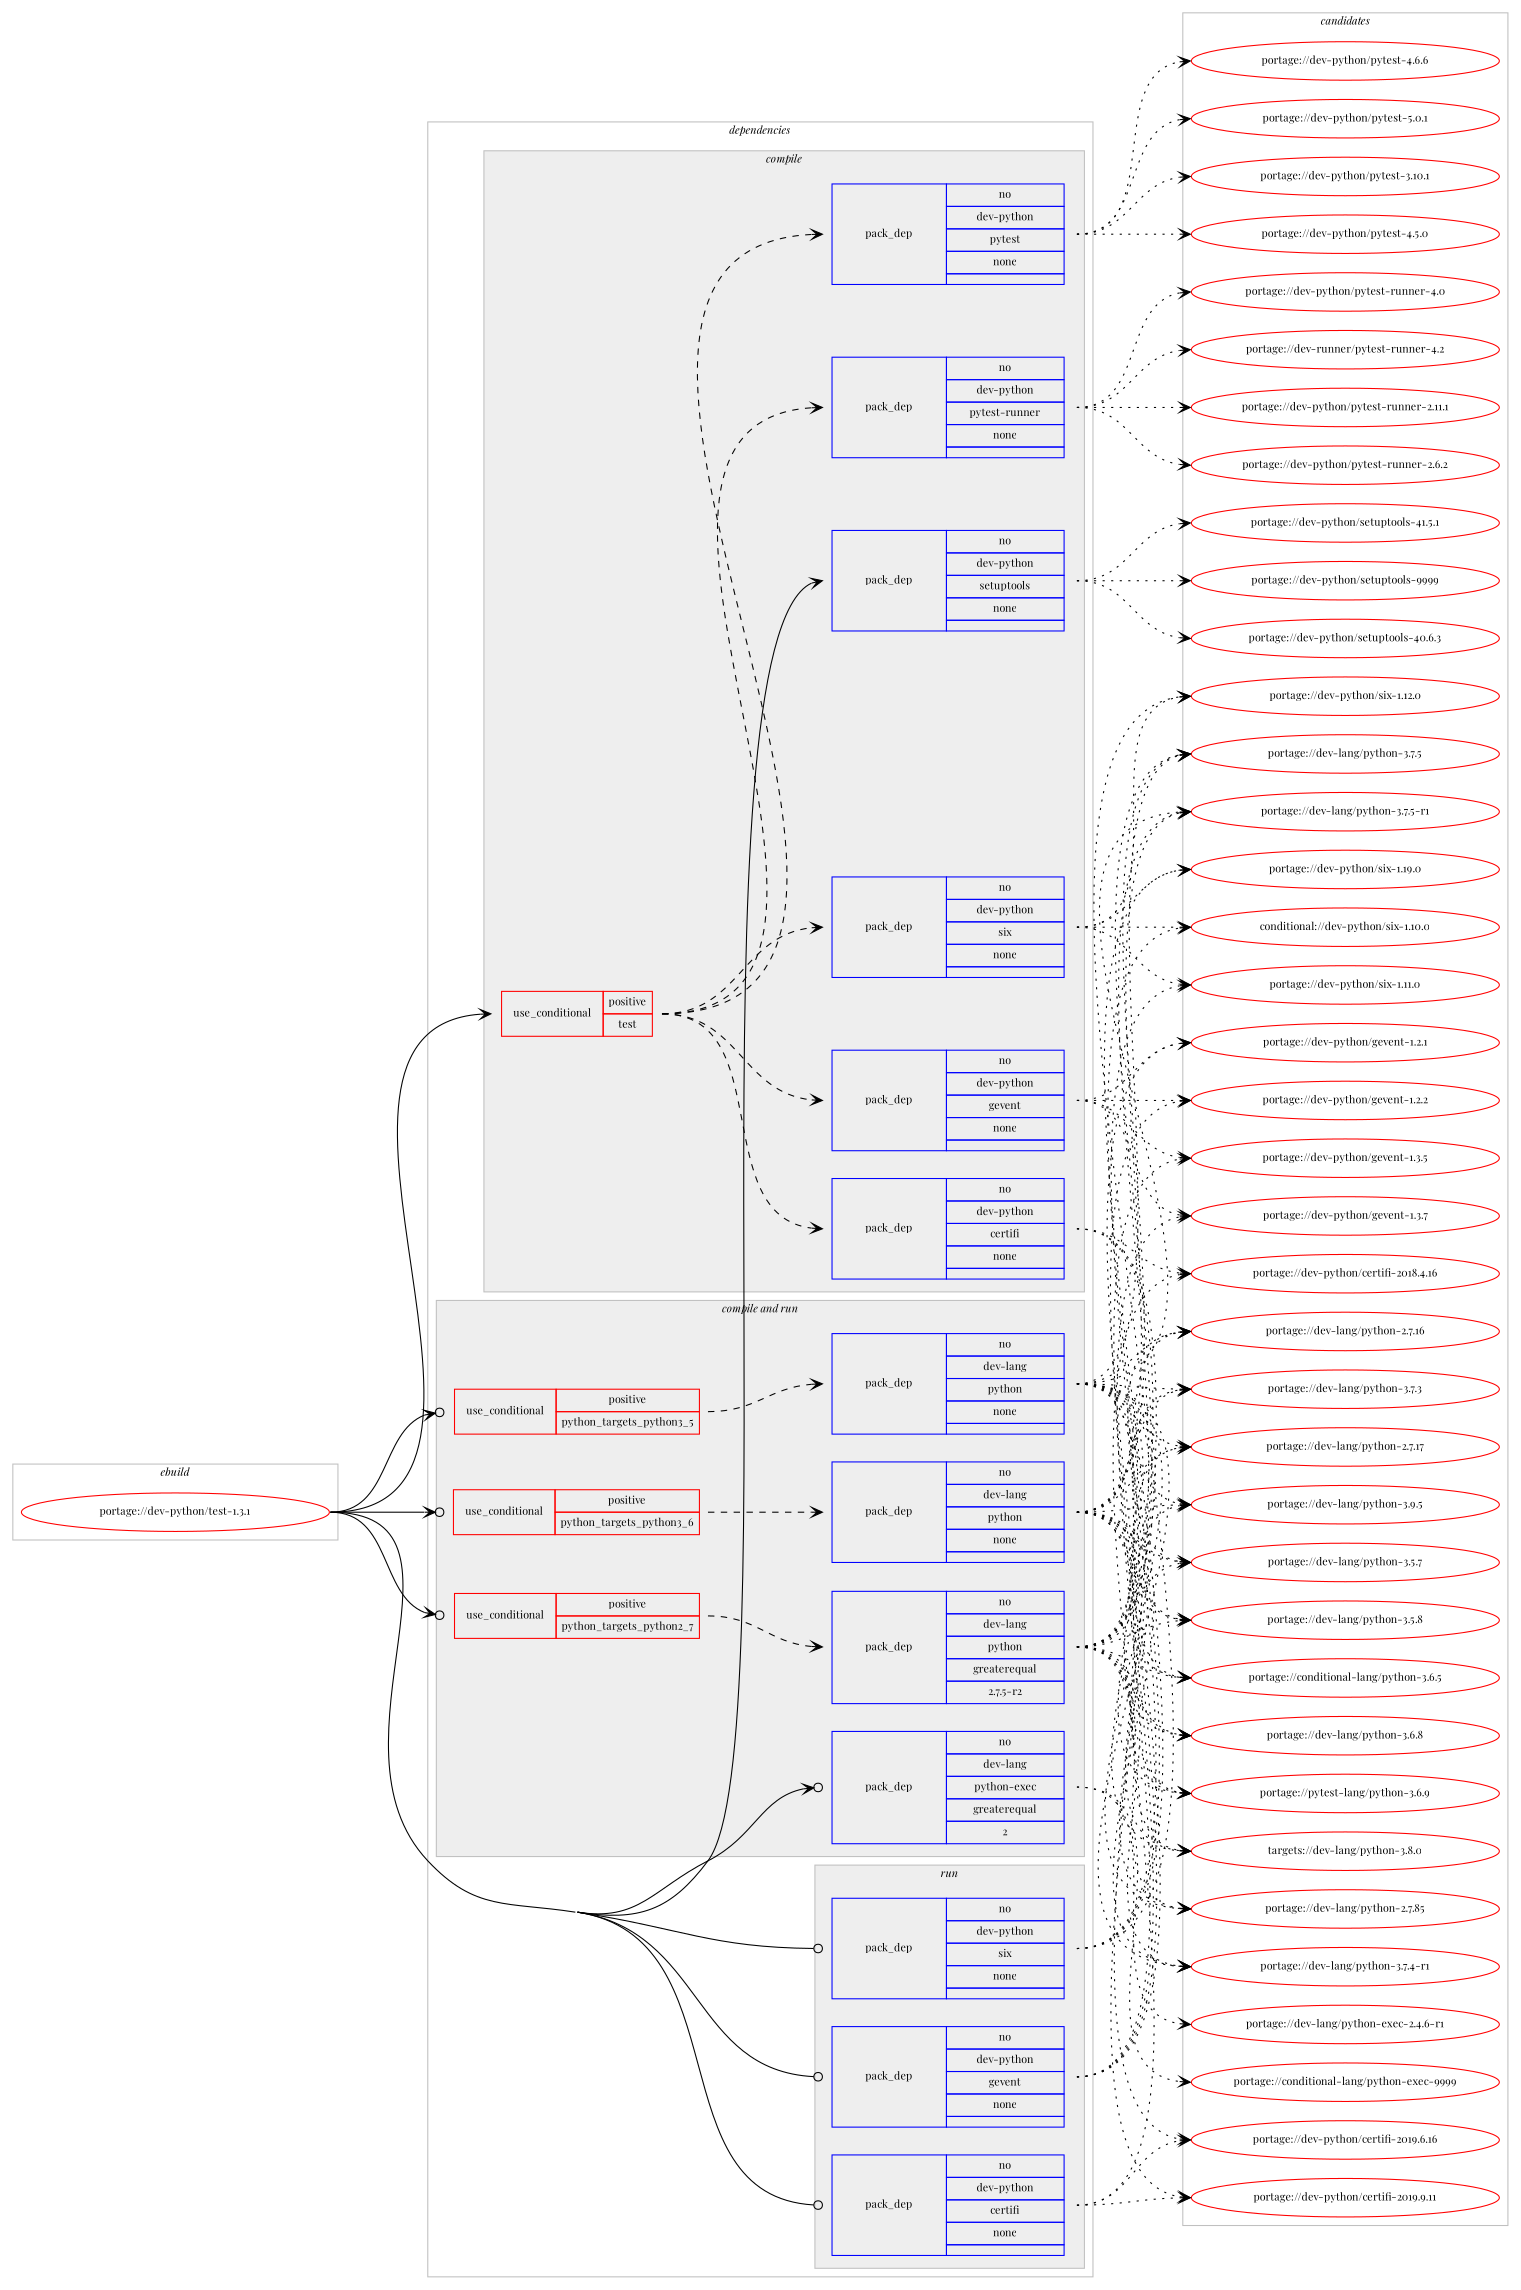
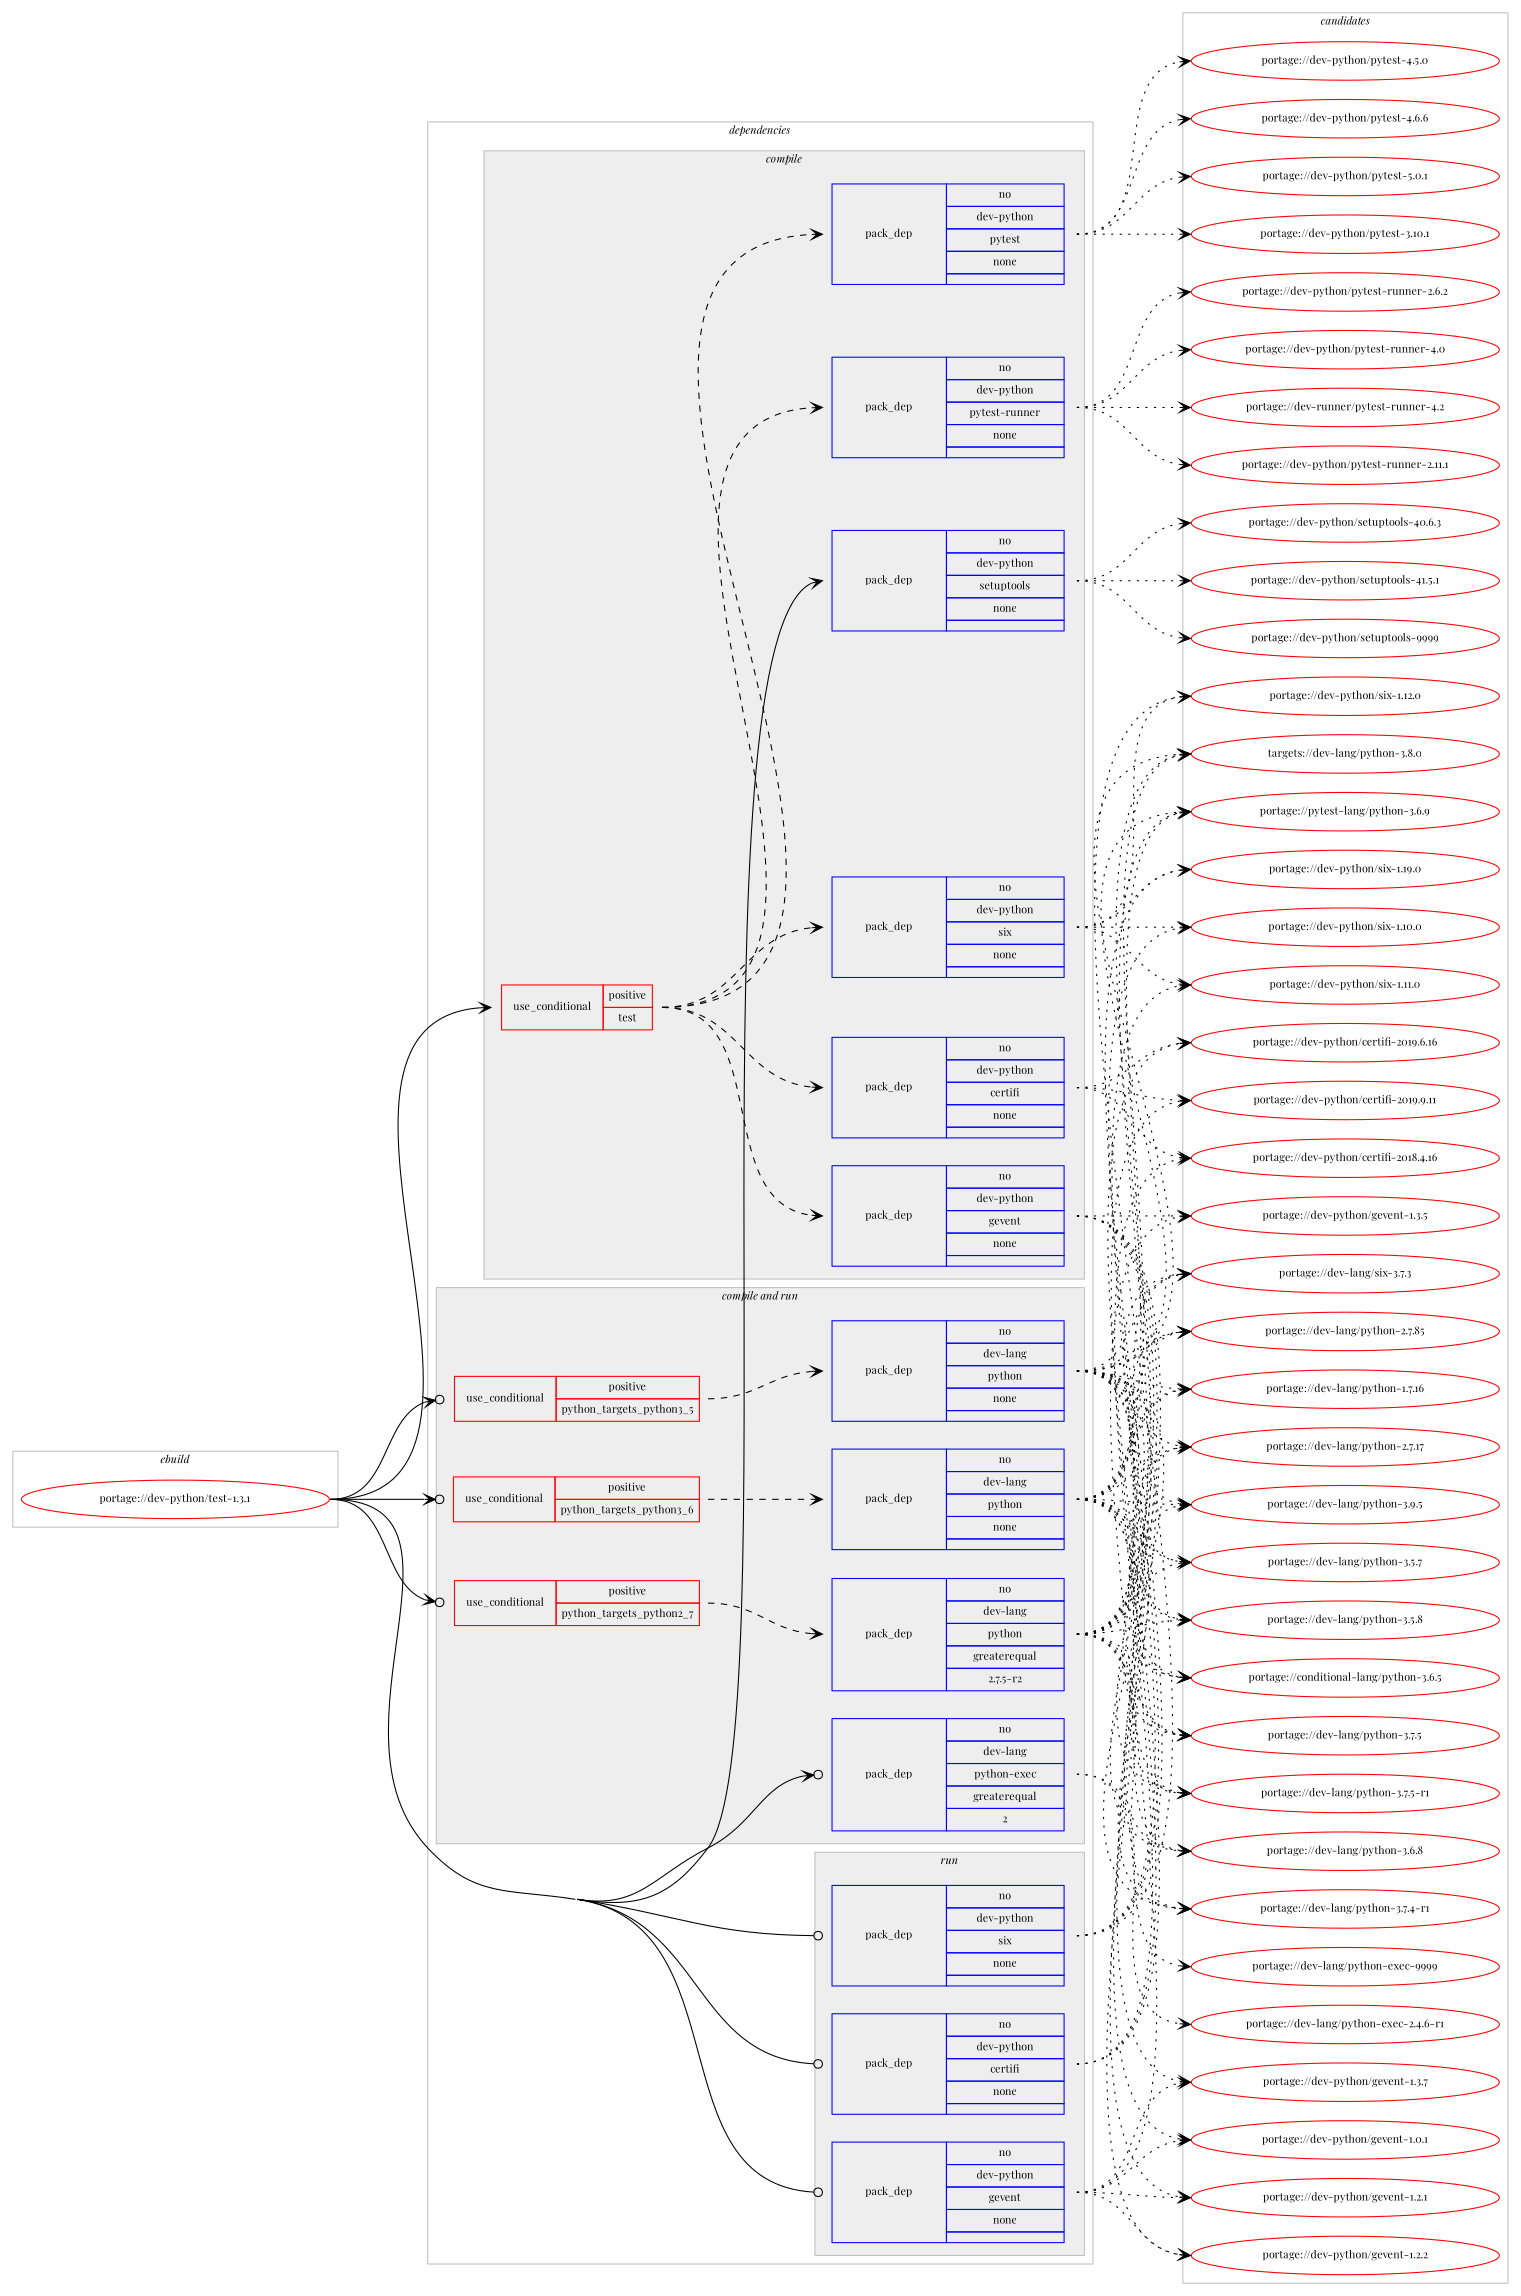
node "conditional://dev-python/six-1.10.0": label "conditional://dev-python/six-1.10.0" -> "portage://dev-python/six-1.10.0"
node "portage://dev-lang/python-2.7.16": label "portage://dev-lang/python-2.7.16" -> "portage://dev-lang/python-1.7.16"
node "portage://dev-lang/python-3.7.3": label "portage://dev-lang/python-3.7.3" -> "portage://dev-lang/six-3.7.3"
node "portage://conditional-lang/python-exec-9999": label "portage://conditional-lang/python-exec-9999" -> "portage://dev-lang/python-exec-9999"
node "portage://dev-python/gevent-1.0.1": added
